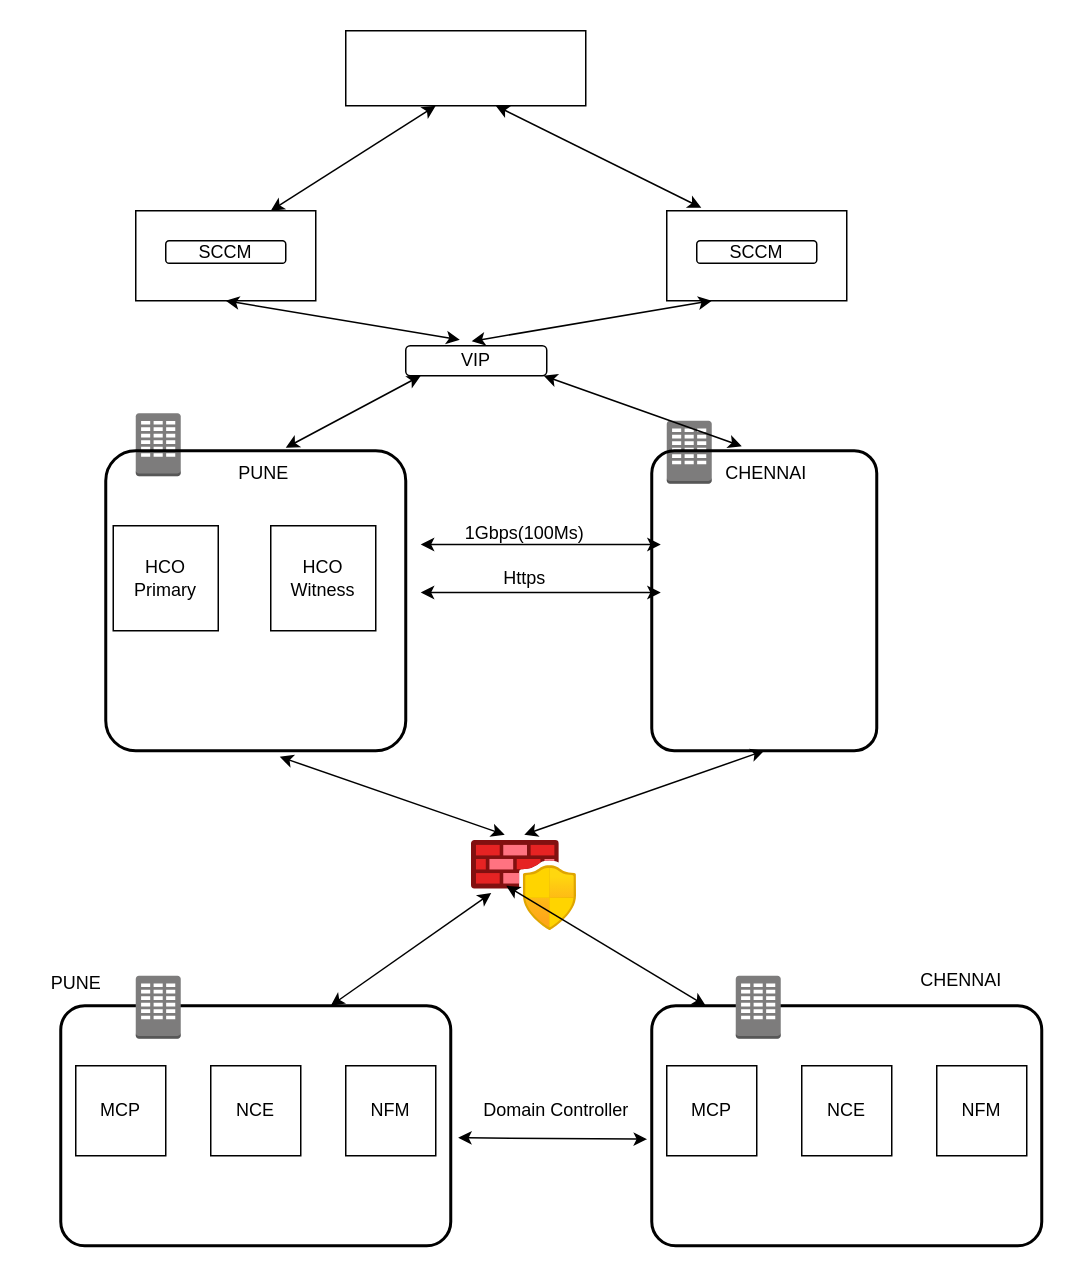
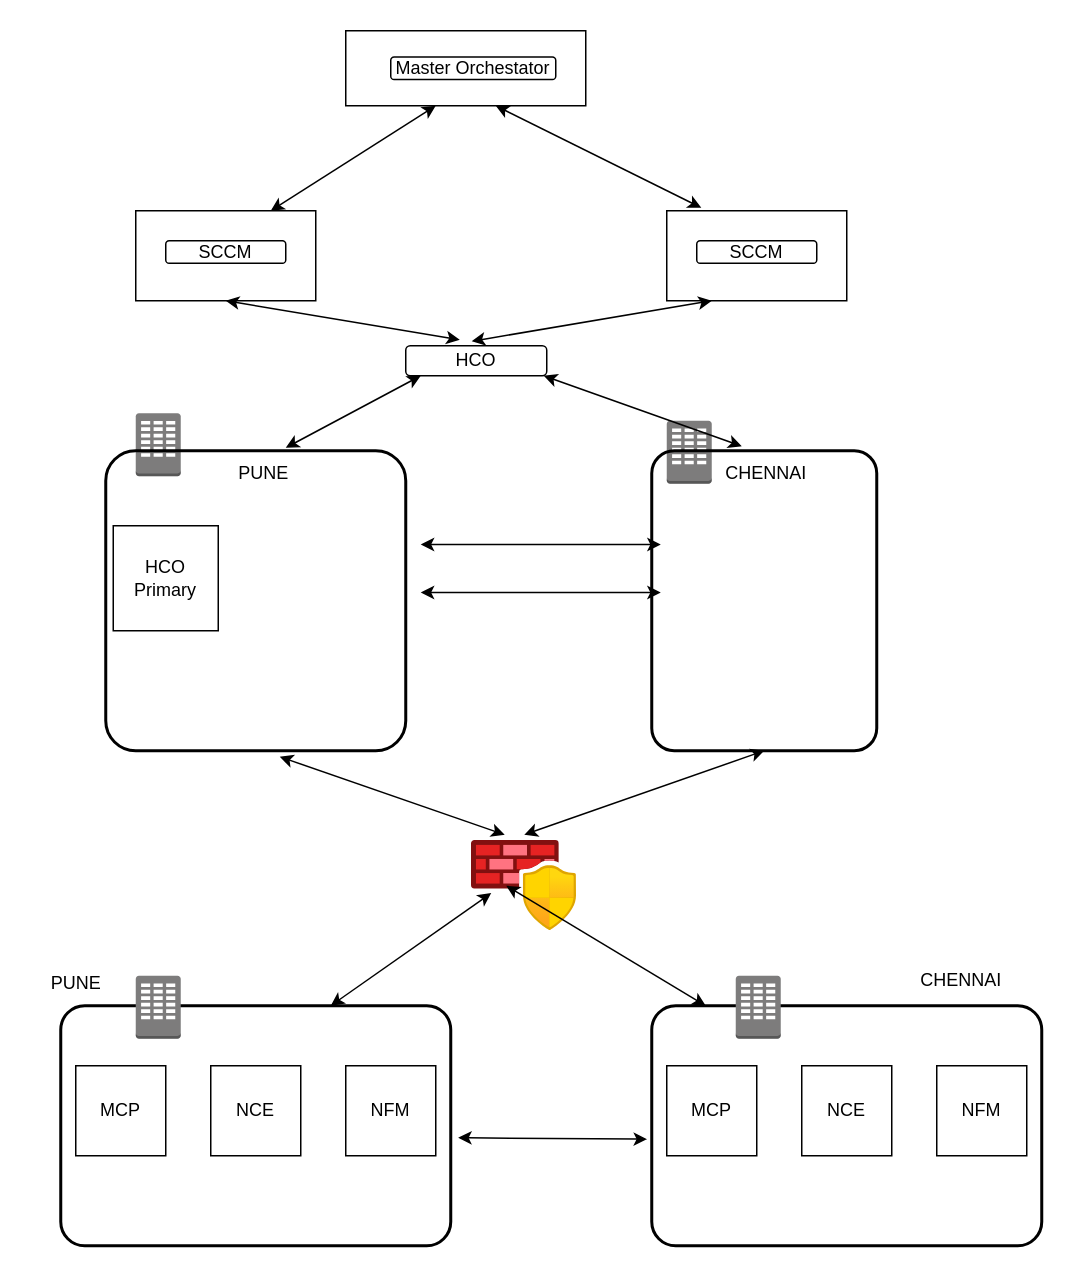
node "Master Orchestator": added
node "VIP": label "VIP" -> "HCO"
node "1Gbps(100Ms)": removed
node "HCO Witness": removed
node "Https": removed
node "Domain Controller": removed
